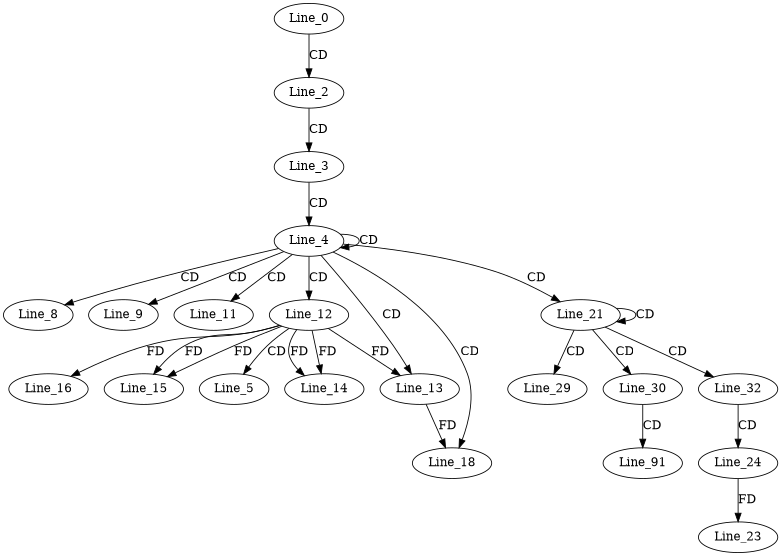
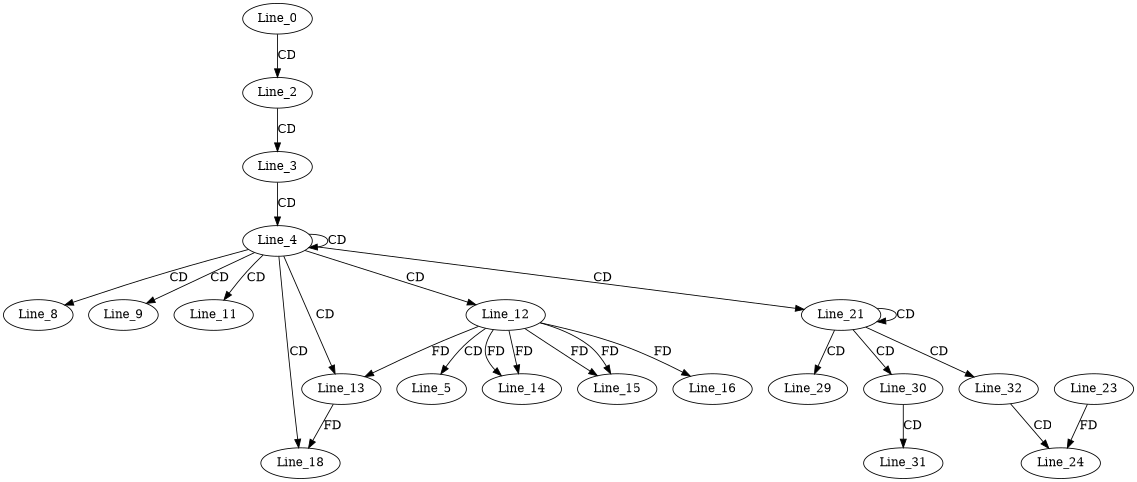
node "Line_91": label "Line_91" -> "Line_31"
edge "Line_24" -> "Line_23": reversed
